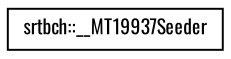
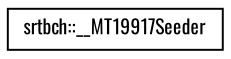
node "srtbch::__MT19937Seeder": label "srtbch::__MT19937Seeder" -> "srtbch::__MT19917Seeder"
